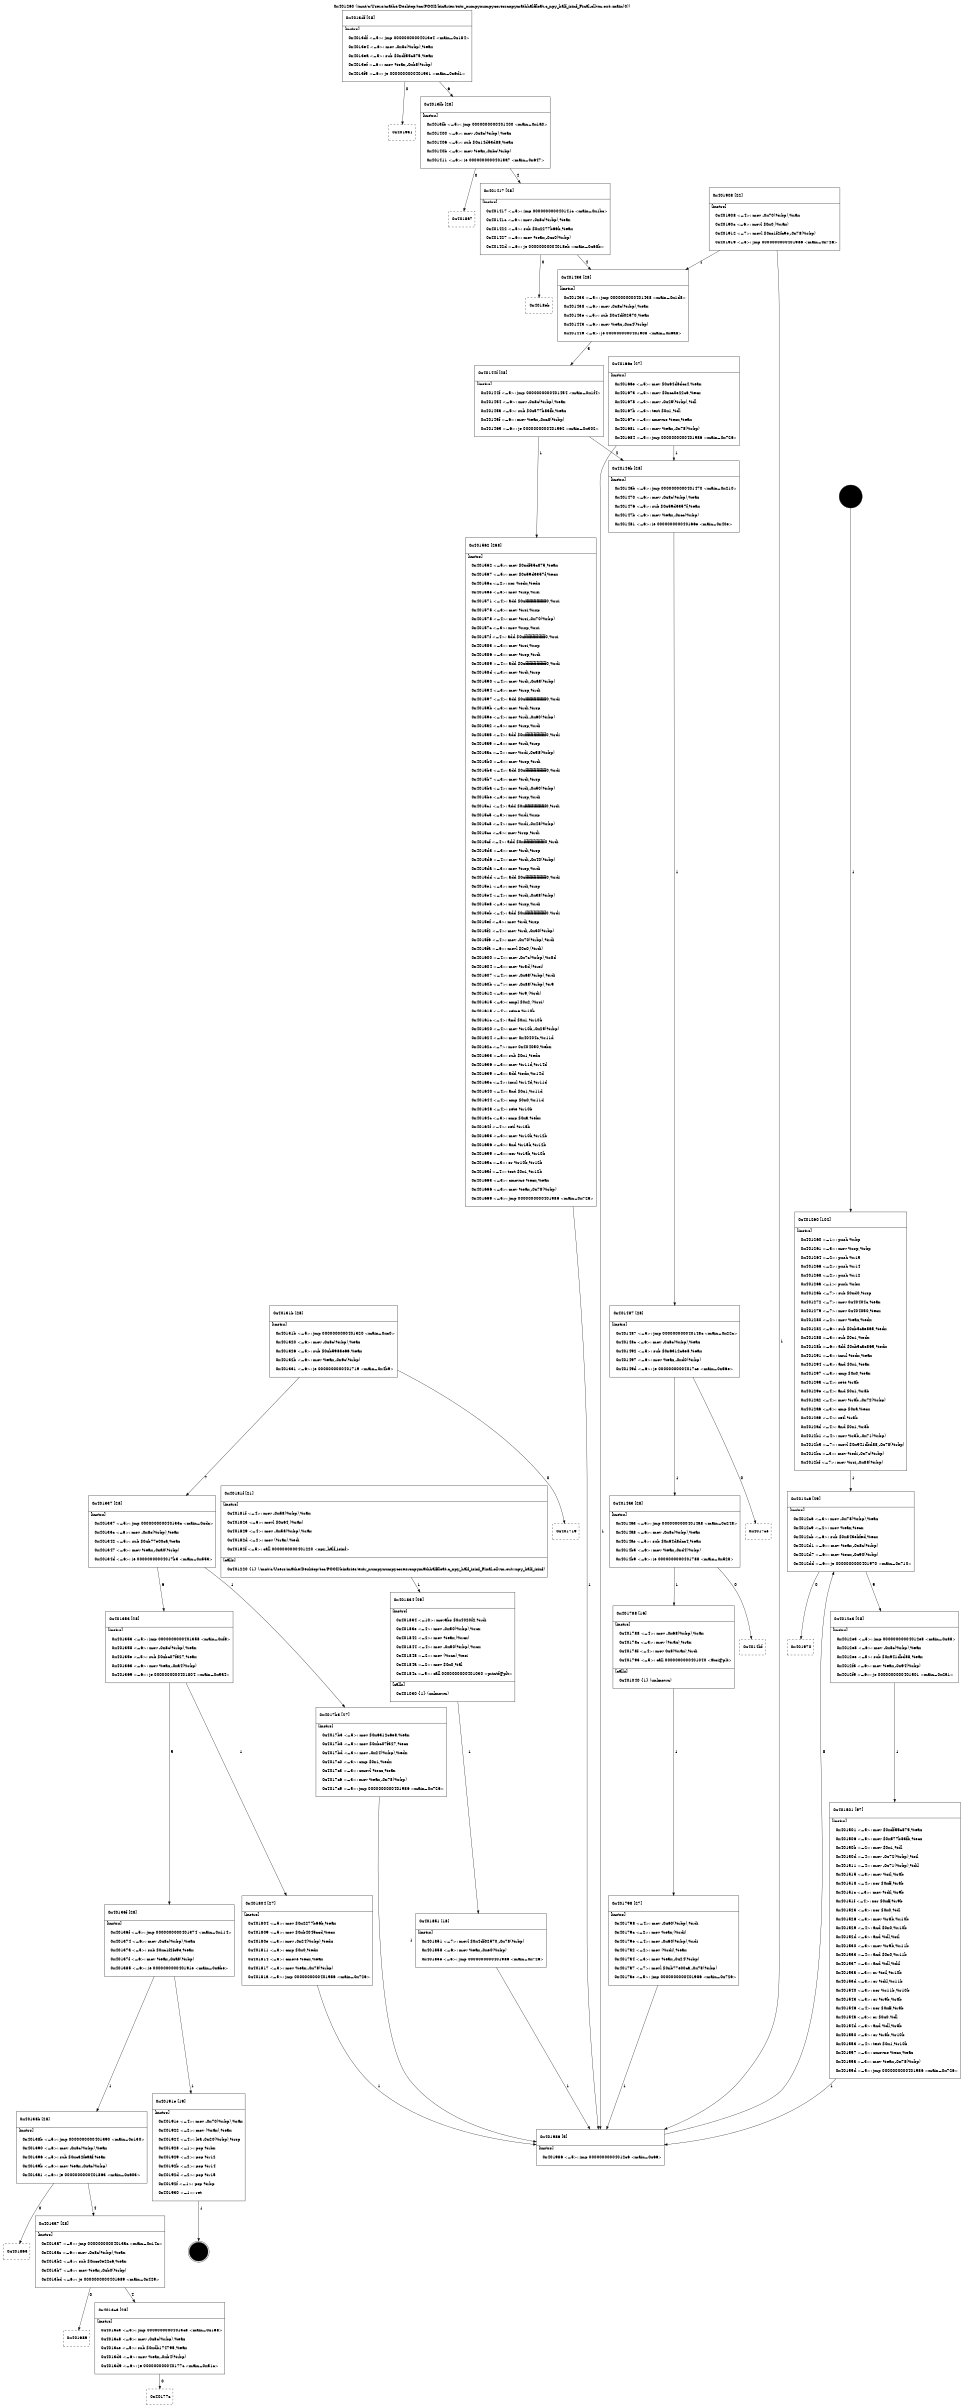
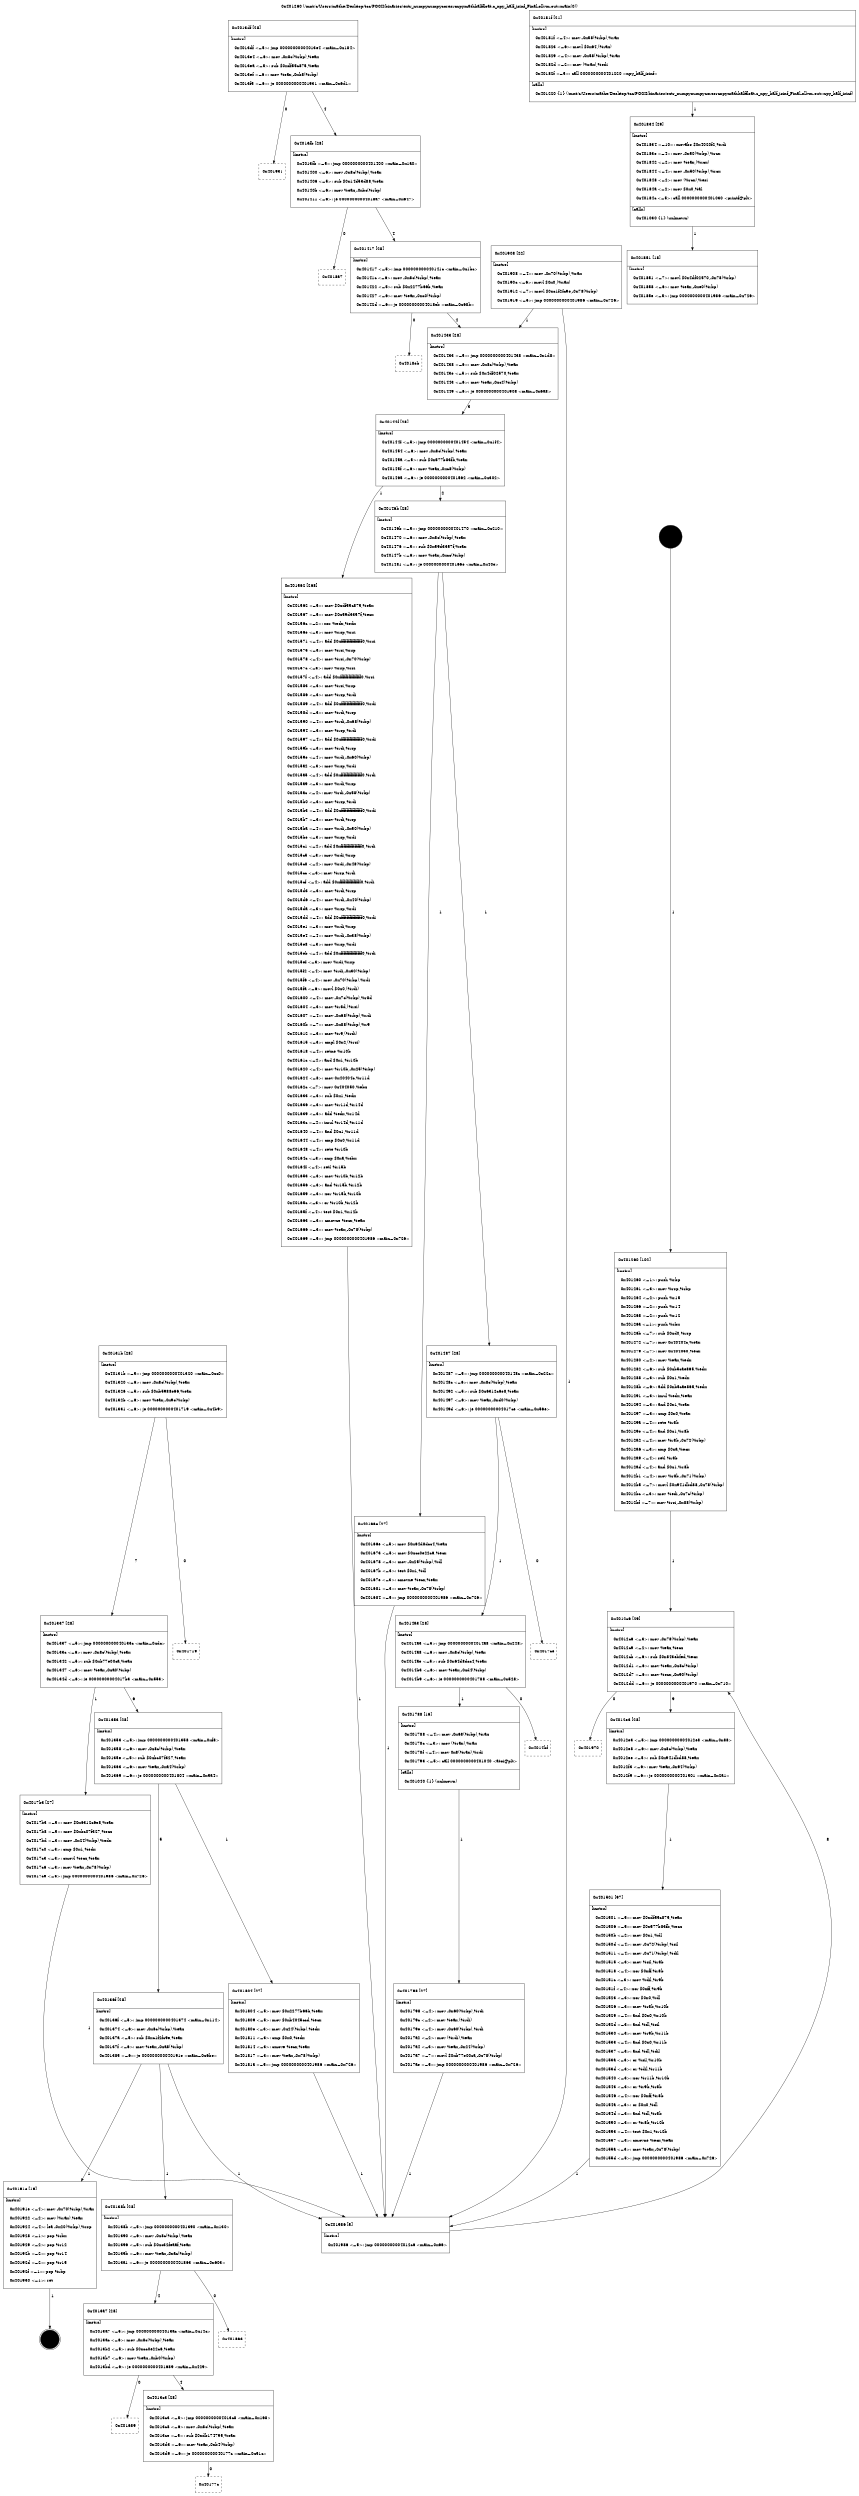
edge "0x4013df [28]" -> "0x4013fb [28]": label " 6" -> " 4"
edge "0x40166e [27]" -> "0x40146b [28]": reversed
edge "0x401851 [18]" -> "0x401986 [5]": now "0x40136f [28]" -> "0x401986 [5]"
